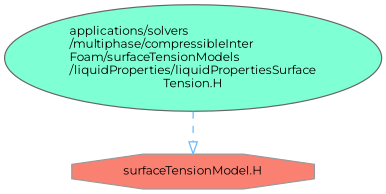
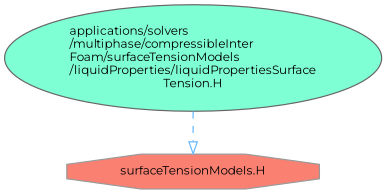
node "surfaceTensionModel.H": label "surfaceTensionModel.H" -> "surfaceTensionModels.H"
